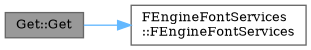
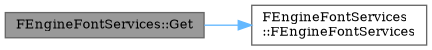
node "Get::Get": label "Get::Get" -> "FEngineFontServices::Get"
